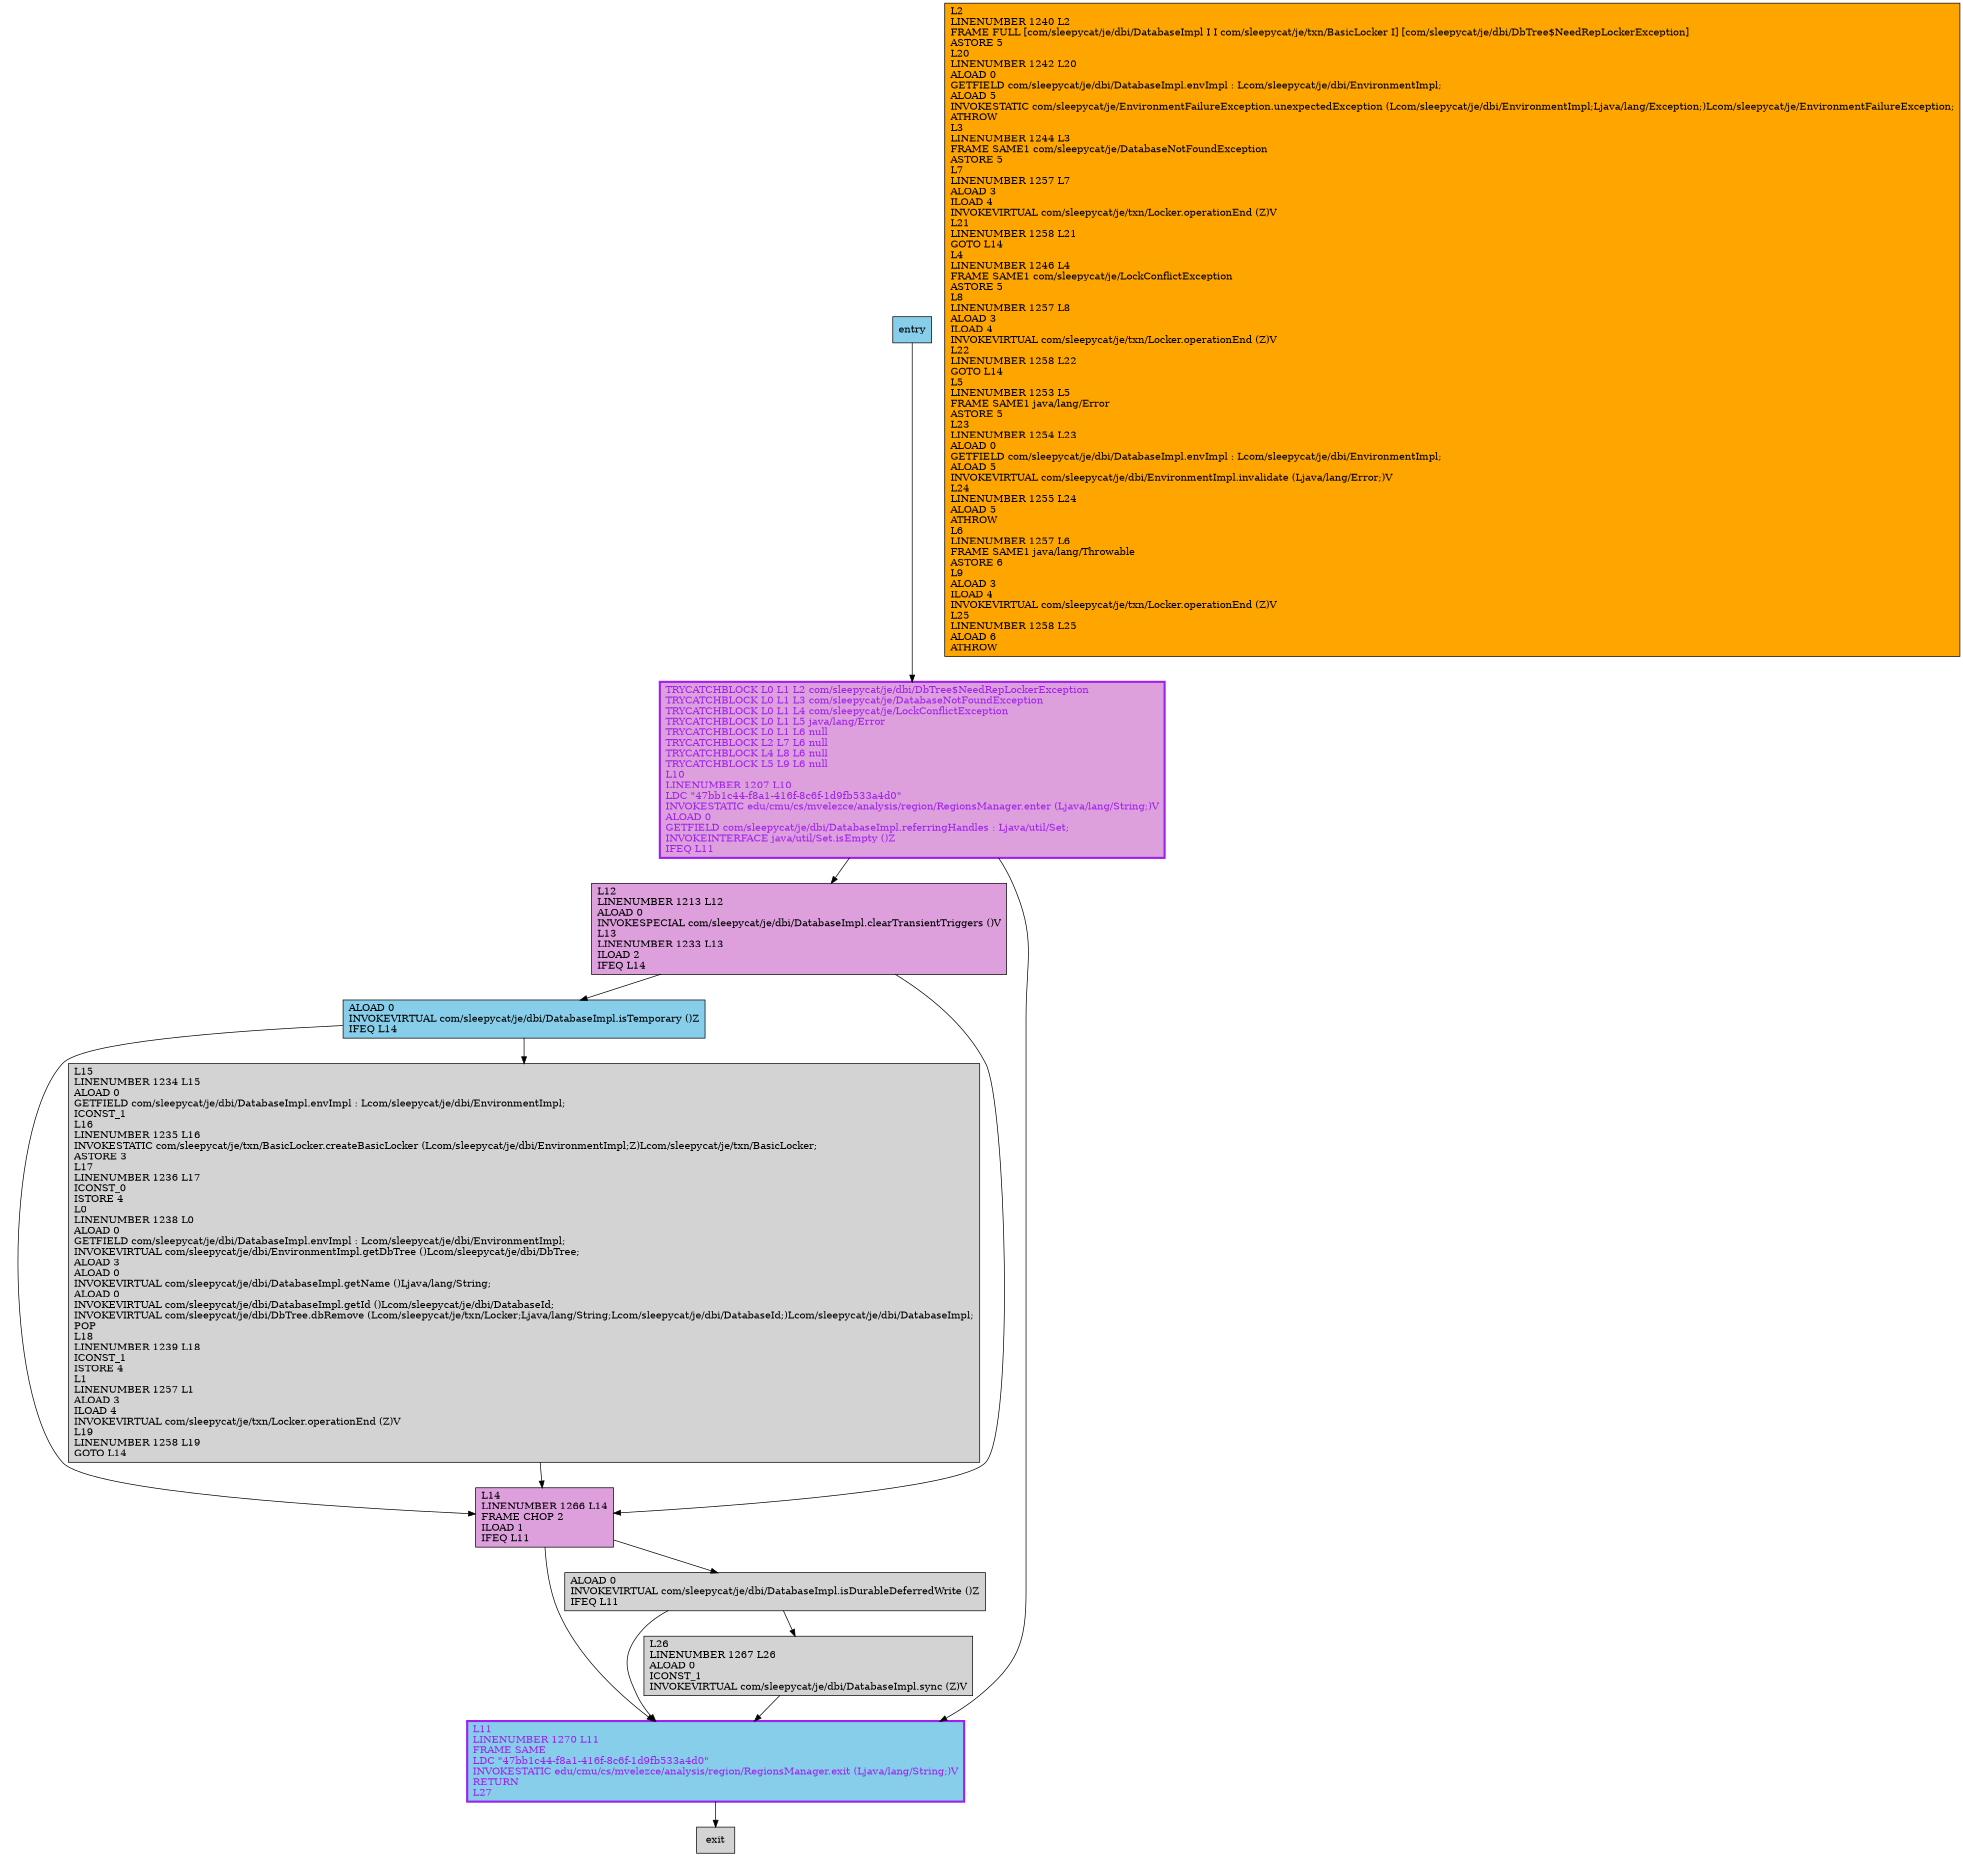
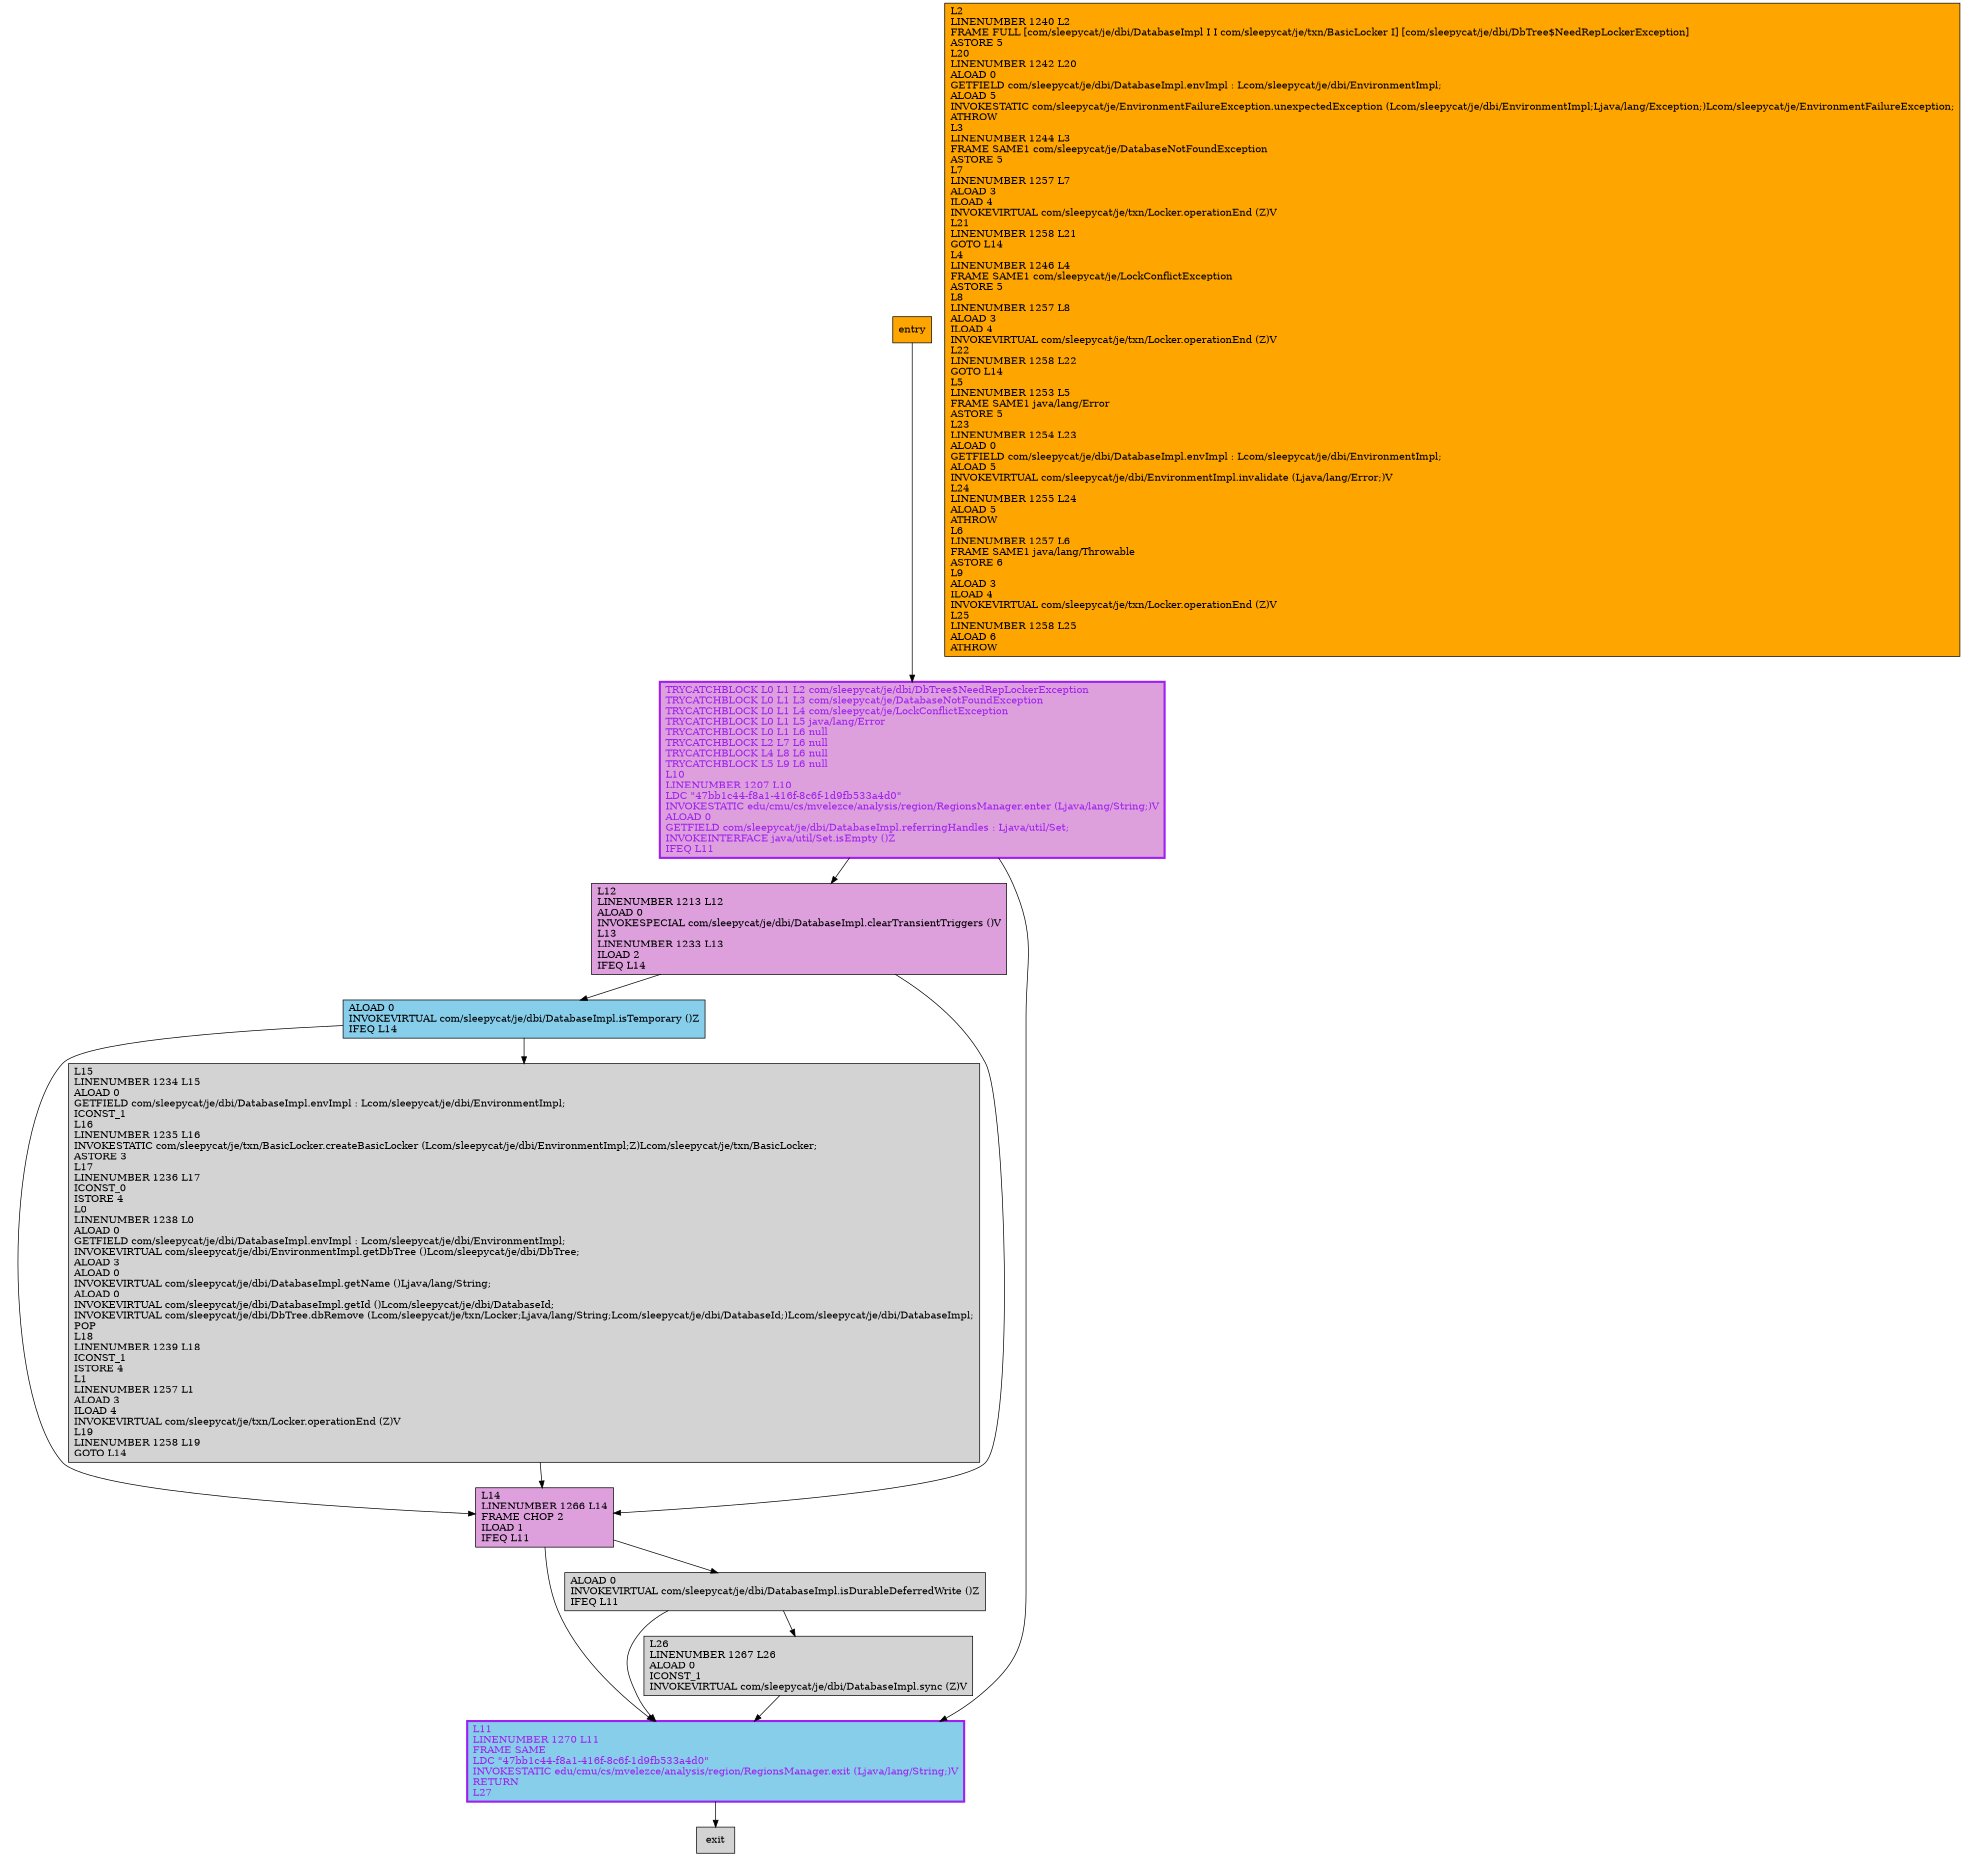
node "entry": fillcolor skyblue -> orange
